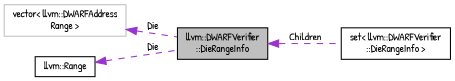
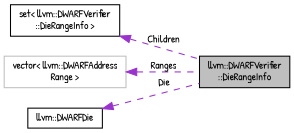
edge "llvm::DWARFVerifier ::DieRangeInfo" -> "vector< llvm::DWARFAddress Range >": label " Die" -> " Ranges"
edge "set< llvm::DWARFVerifier ::DieRangeInfo >" -> "llvm::DWARFVerifier ::DieRangeInfo": reversed
node "llvm::Range": label "llvm::Range" -> "llvm::DWARFDie"
